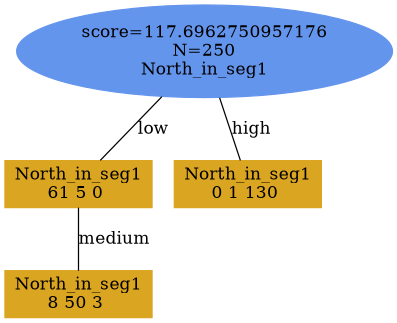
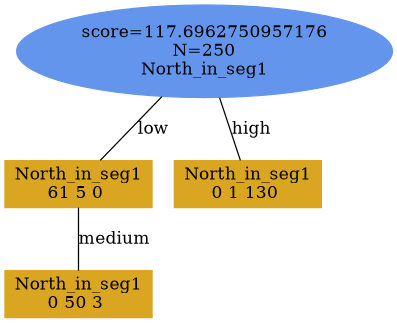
node "North_in_seg1 8 50 3": label "North_in_seg1 8 50 3" -> "North_in_seg1 0 50 3"
